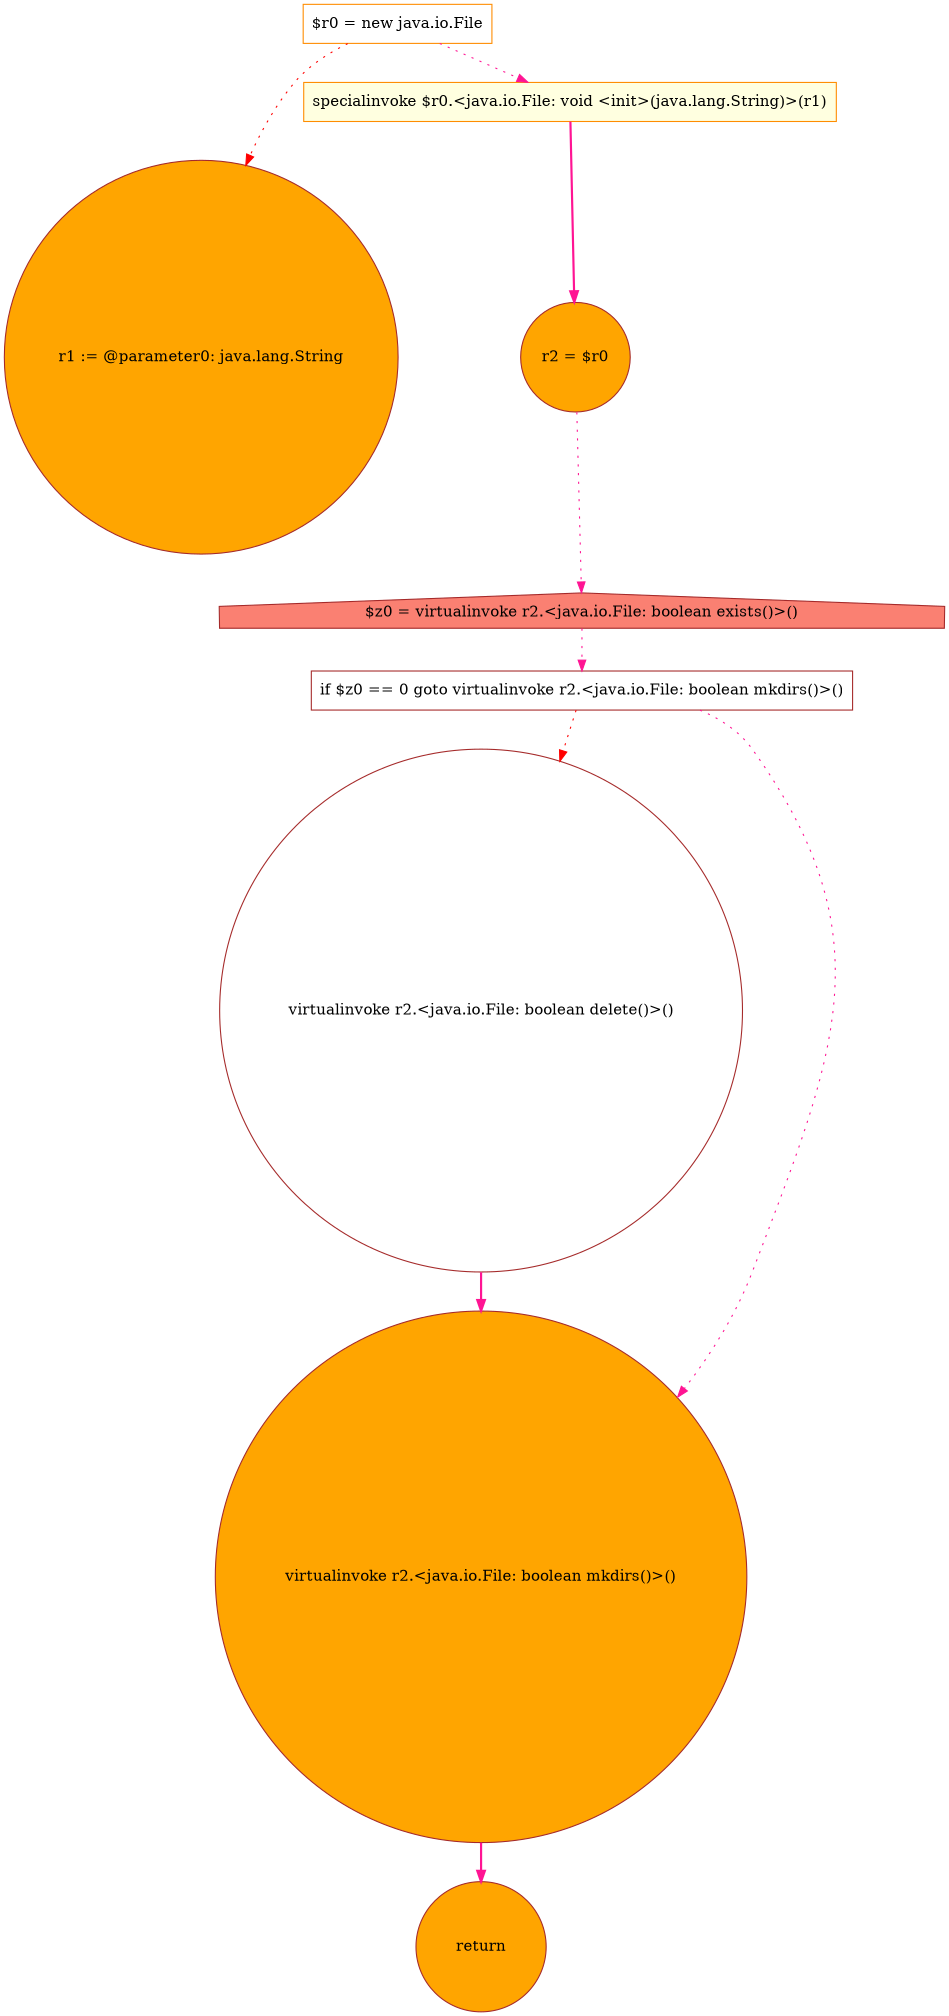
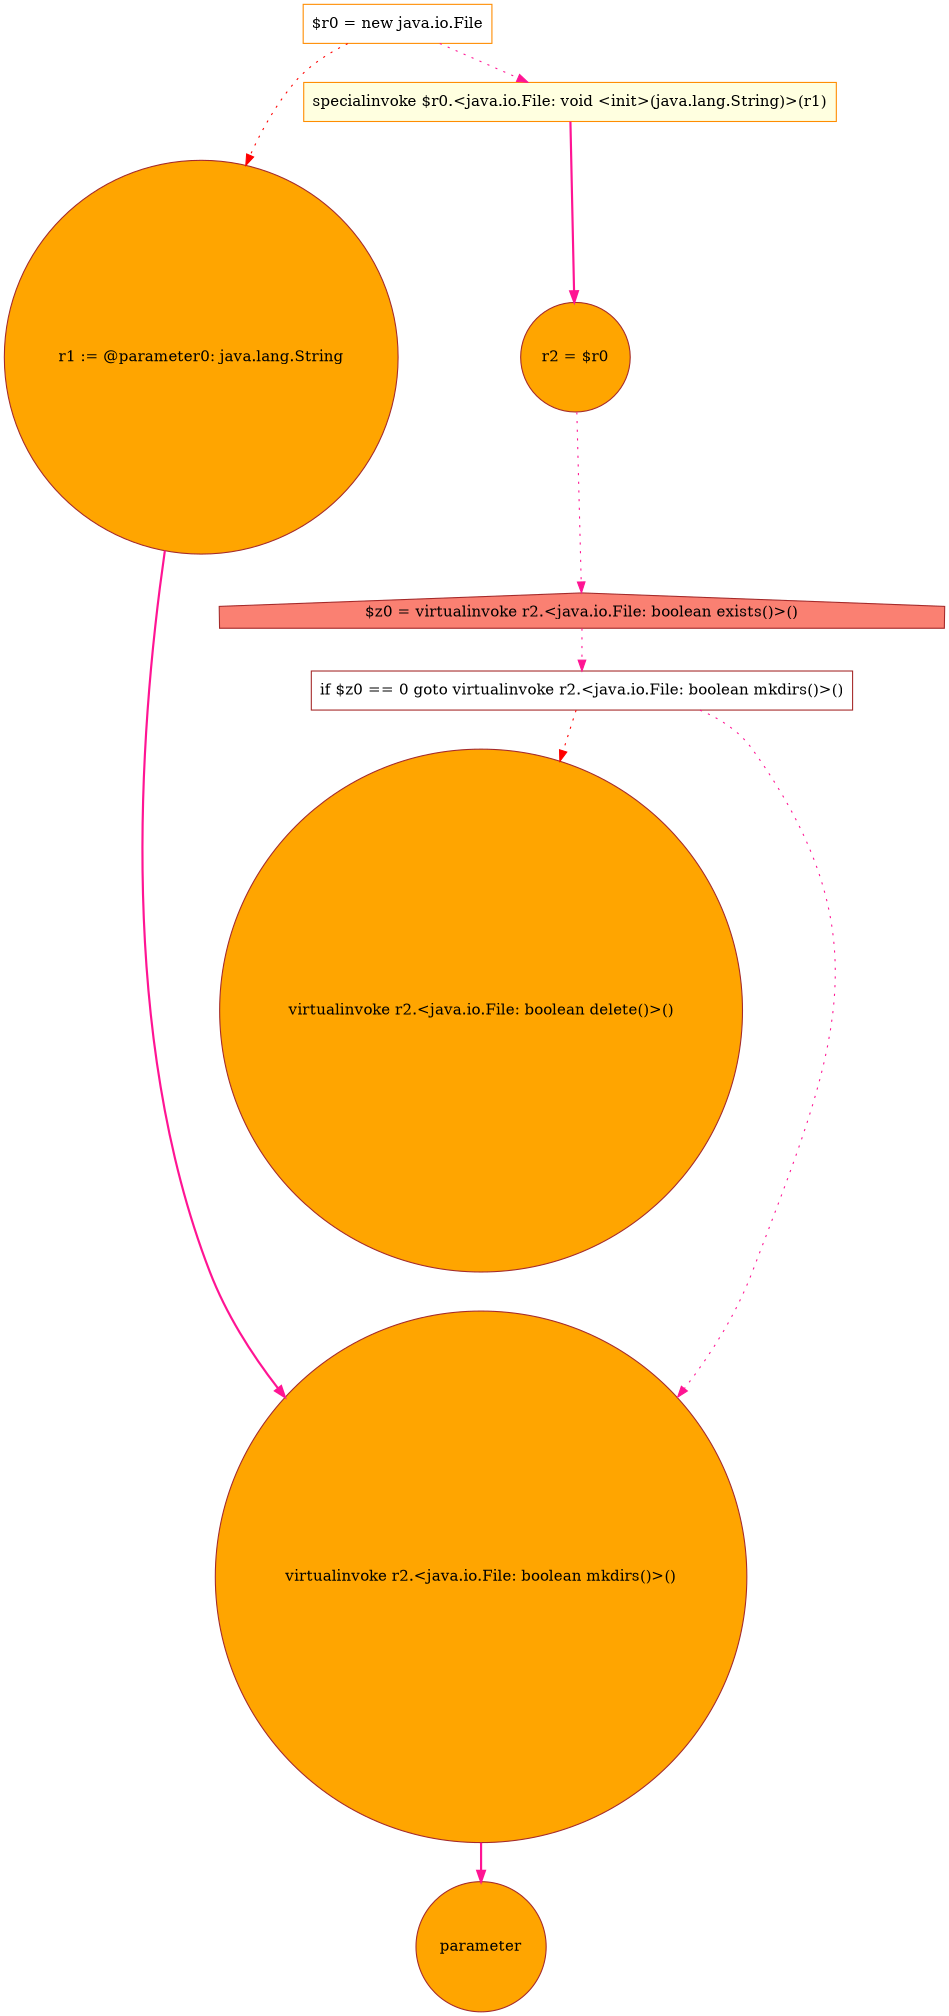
node "virtualinvoke r2.<java.io.File: boolean delete()>()": fillcolor white -> orange
edge "virtualinvoke r2.<java.io.File: boolean delete()>()" -> "virtualinvoke r2.<java.io.File: boolean mkdirs()>()": now "r1 := @parameter0: java.lang.String" -> "virtualinvoke r2.<java.io.File: boolean mkdirs()>()"
node "return": label "return" -> "parameter"
